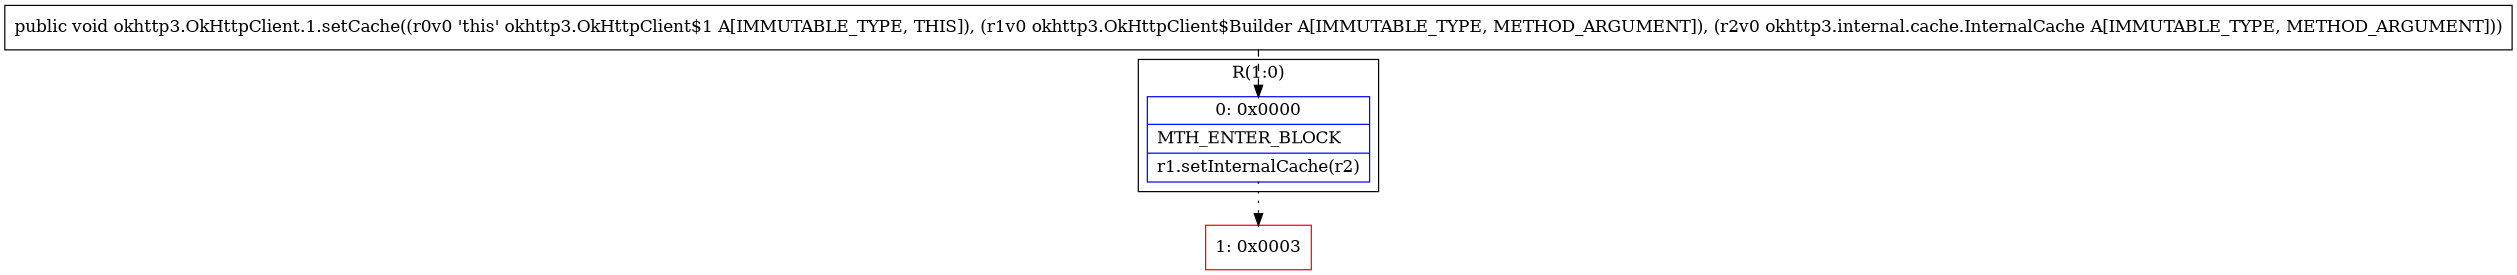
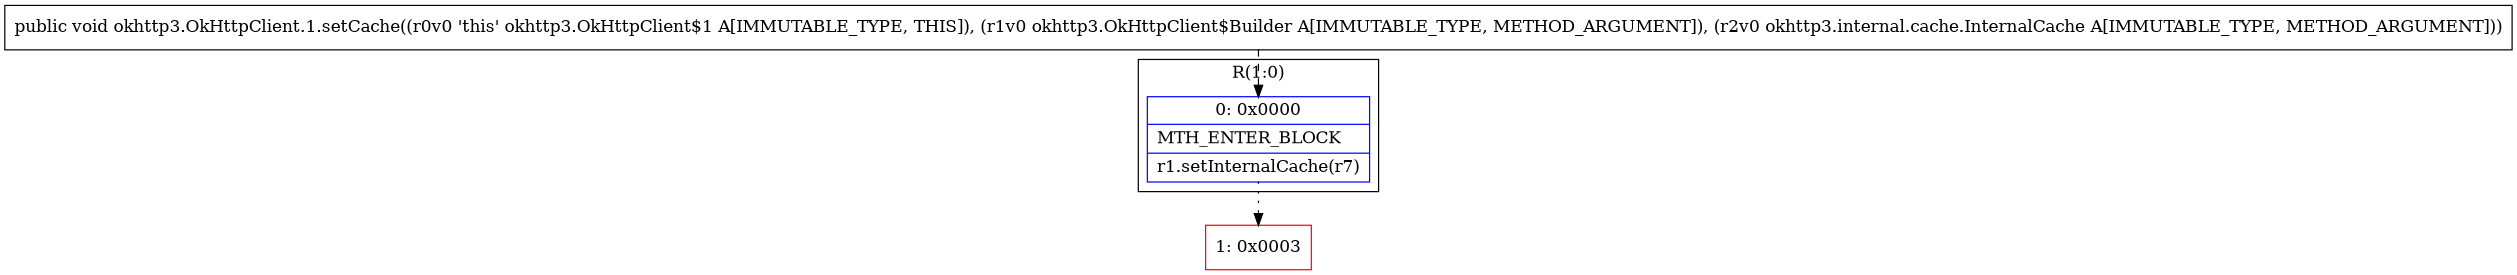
node "0: 0x0000": text "r1.setInternalCache(r2)" -> "r1.setInternalCache(r7)"
